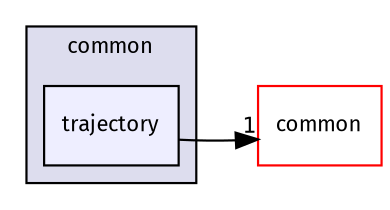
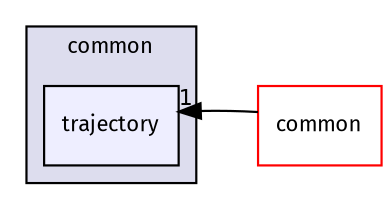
edge "trajectory" -> "common": reversed
